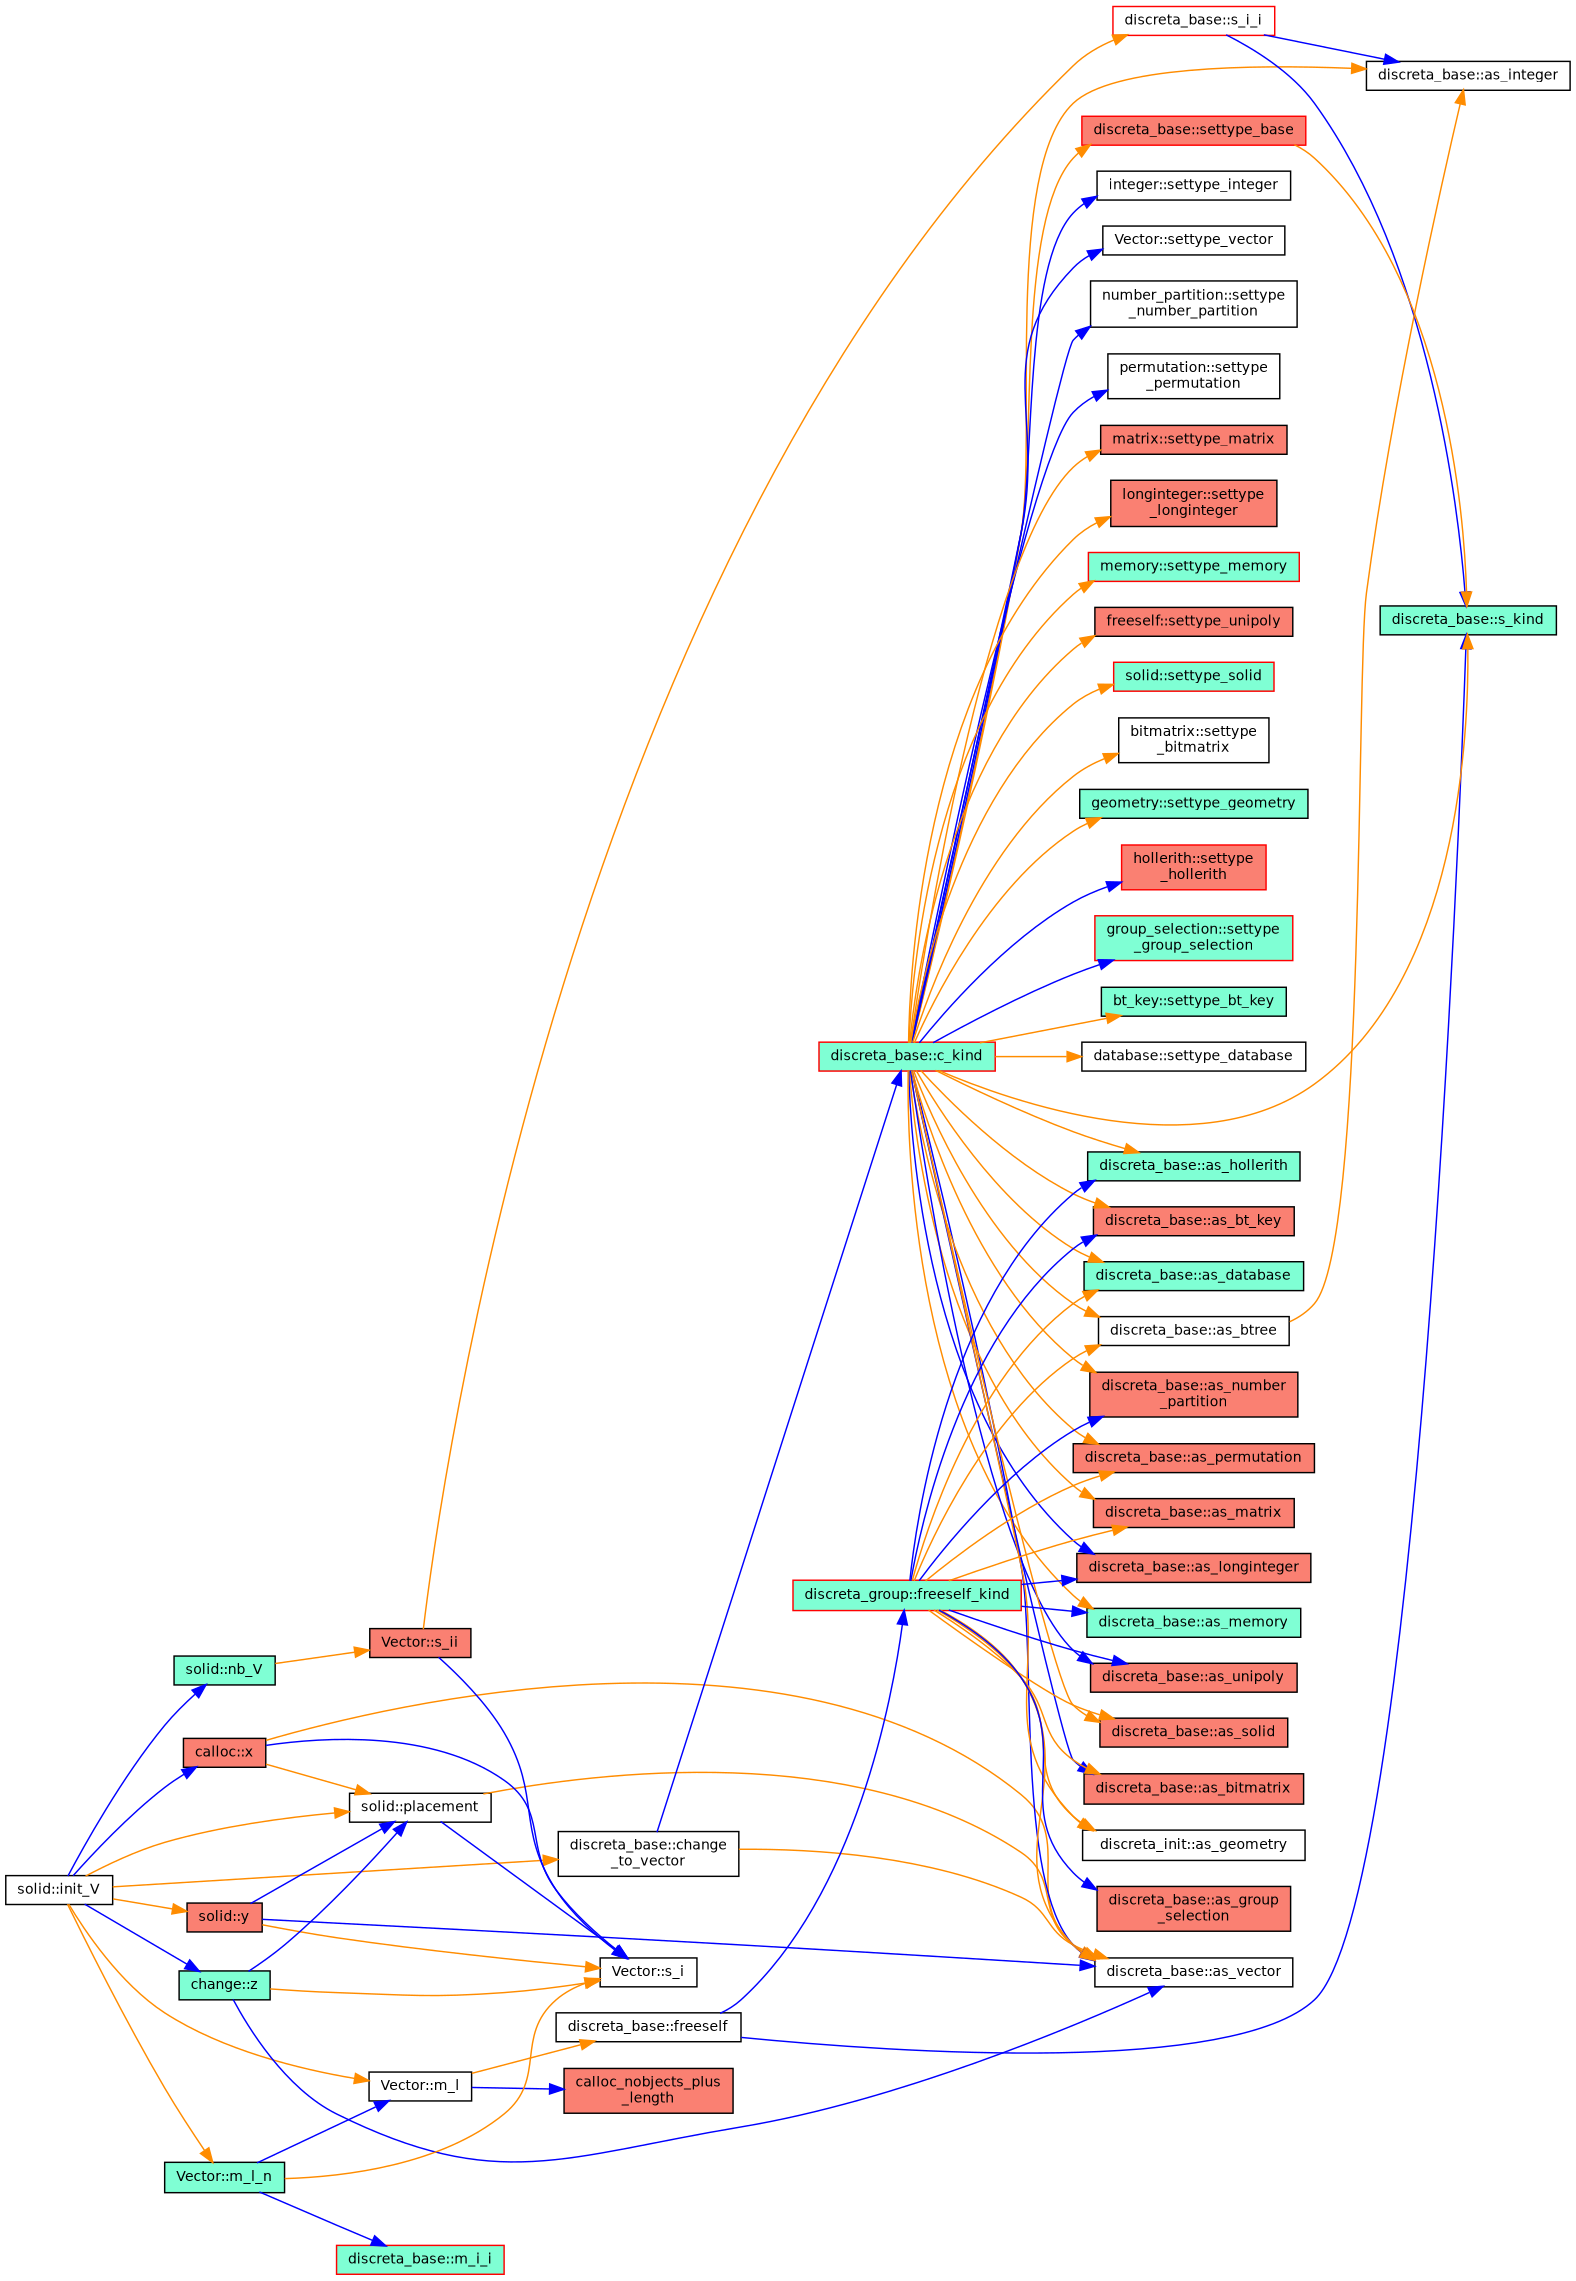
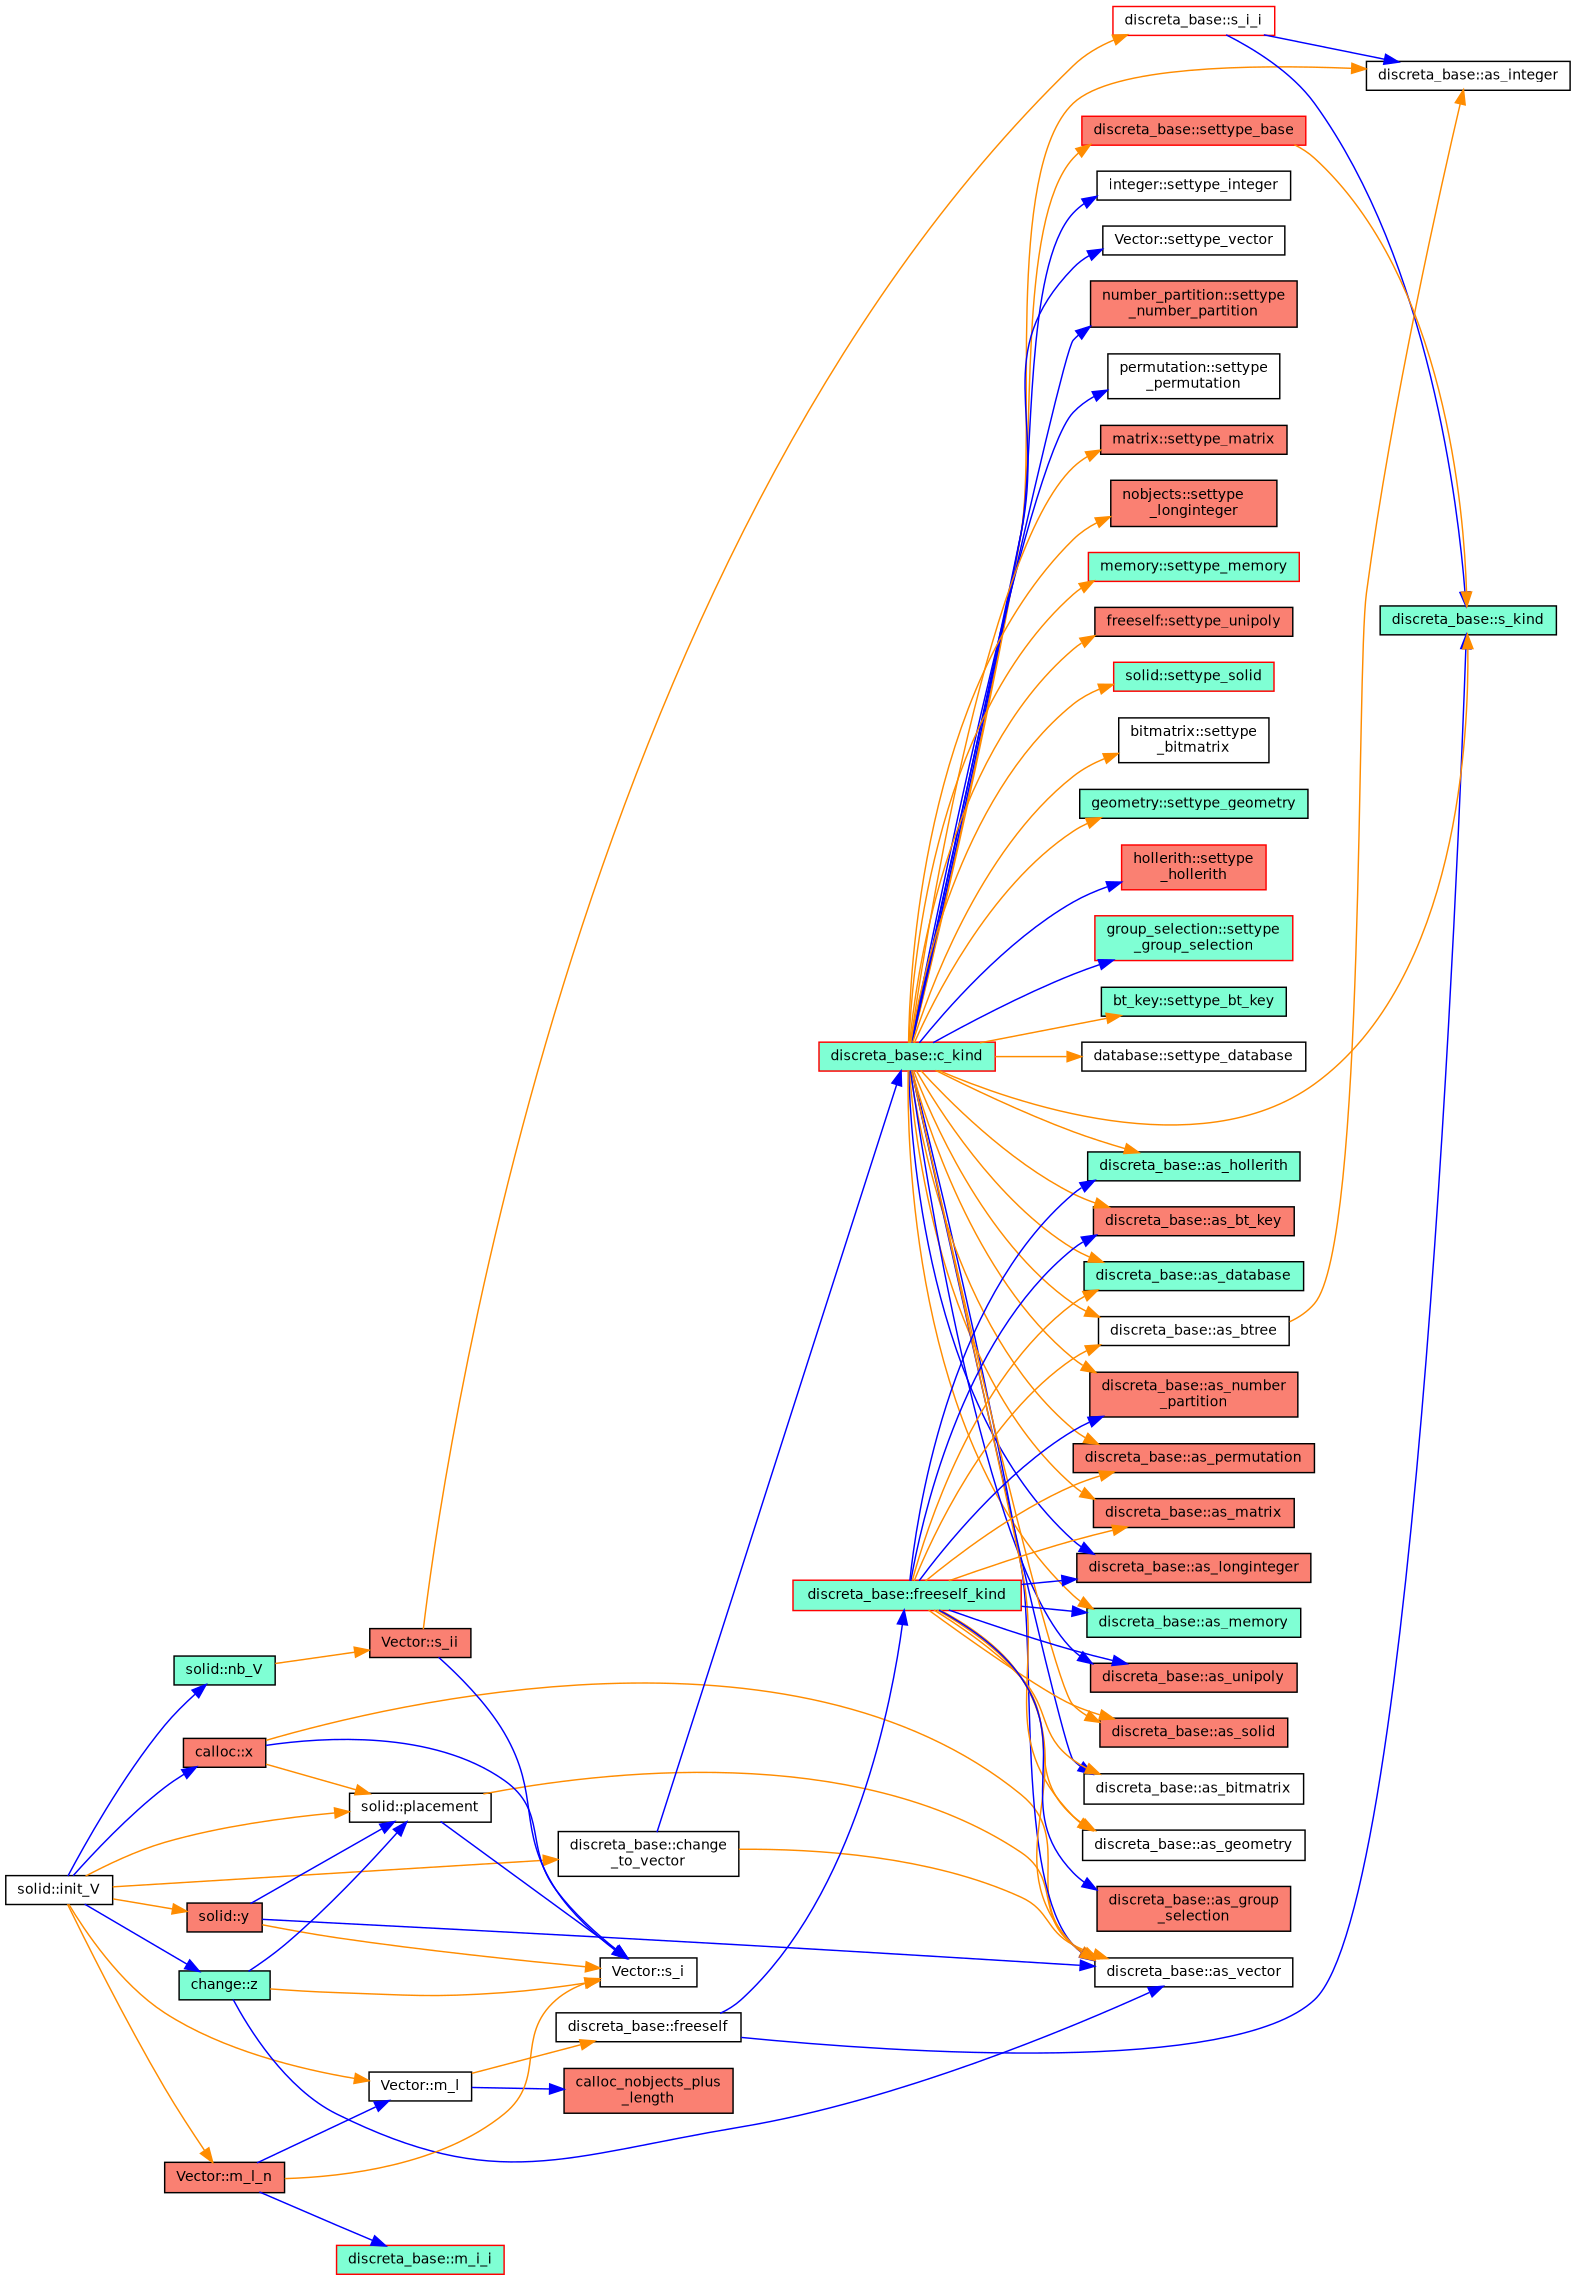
node "number_partition::settype _number_partition": fillcolor white -> salmon
node "longinteger::settype _longinteger": label "longinteger::settype _longinteger" -> "nobjects::settype _longinteger"
node "discreta_group::freeself_kind": label "discreta_group::freeself_kind" -> "discreta_base::freeself_kind"
node "discreta_base::as_bitmatrix": fillcolor salmon -> white
node "discreta_init::as_geometry": label "discreta_init::as_geometry" -> "discreta_base::as_geometry"
node "Vector::m_l_n": fillcolor aquamarine -> salmon
